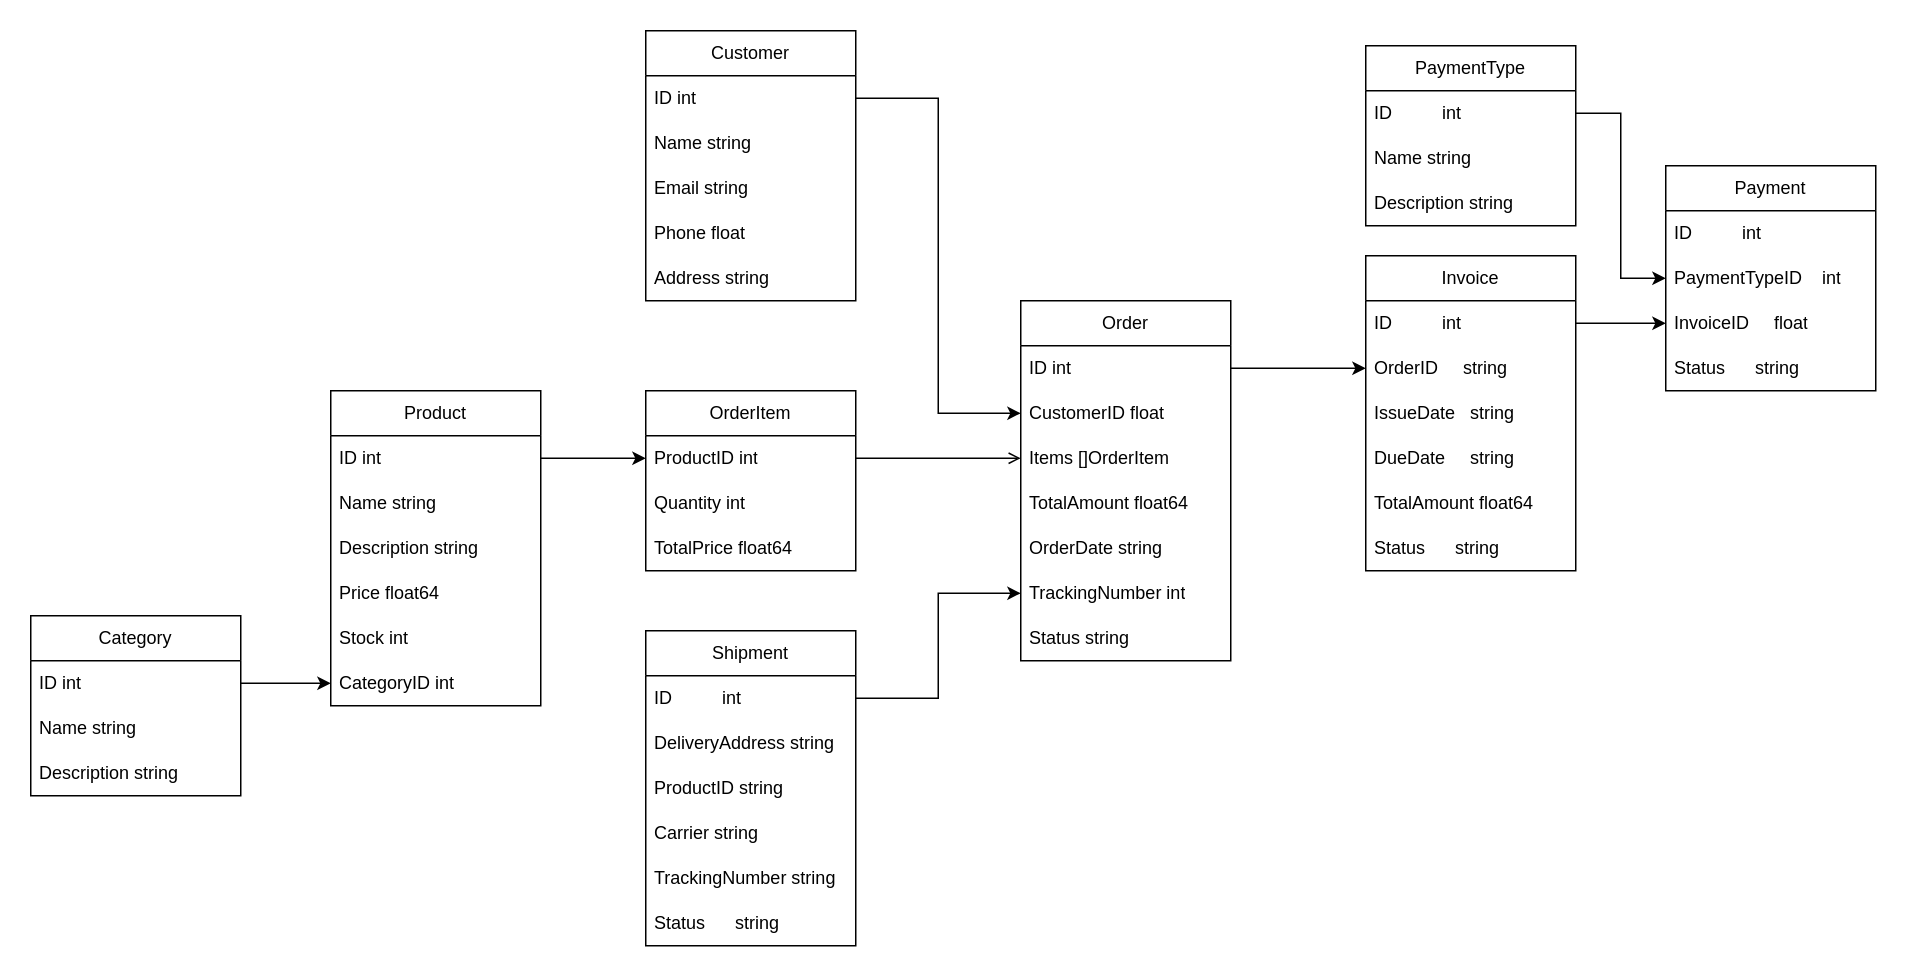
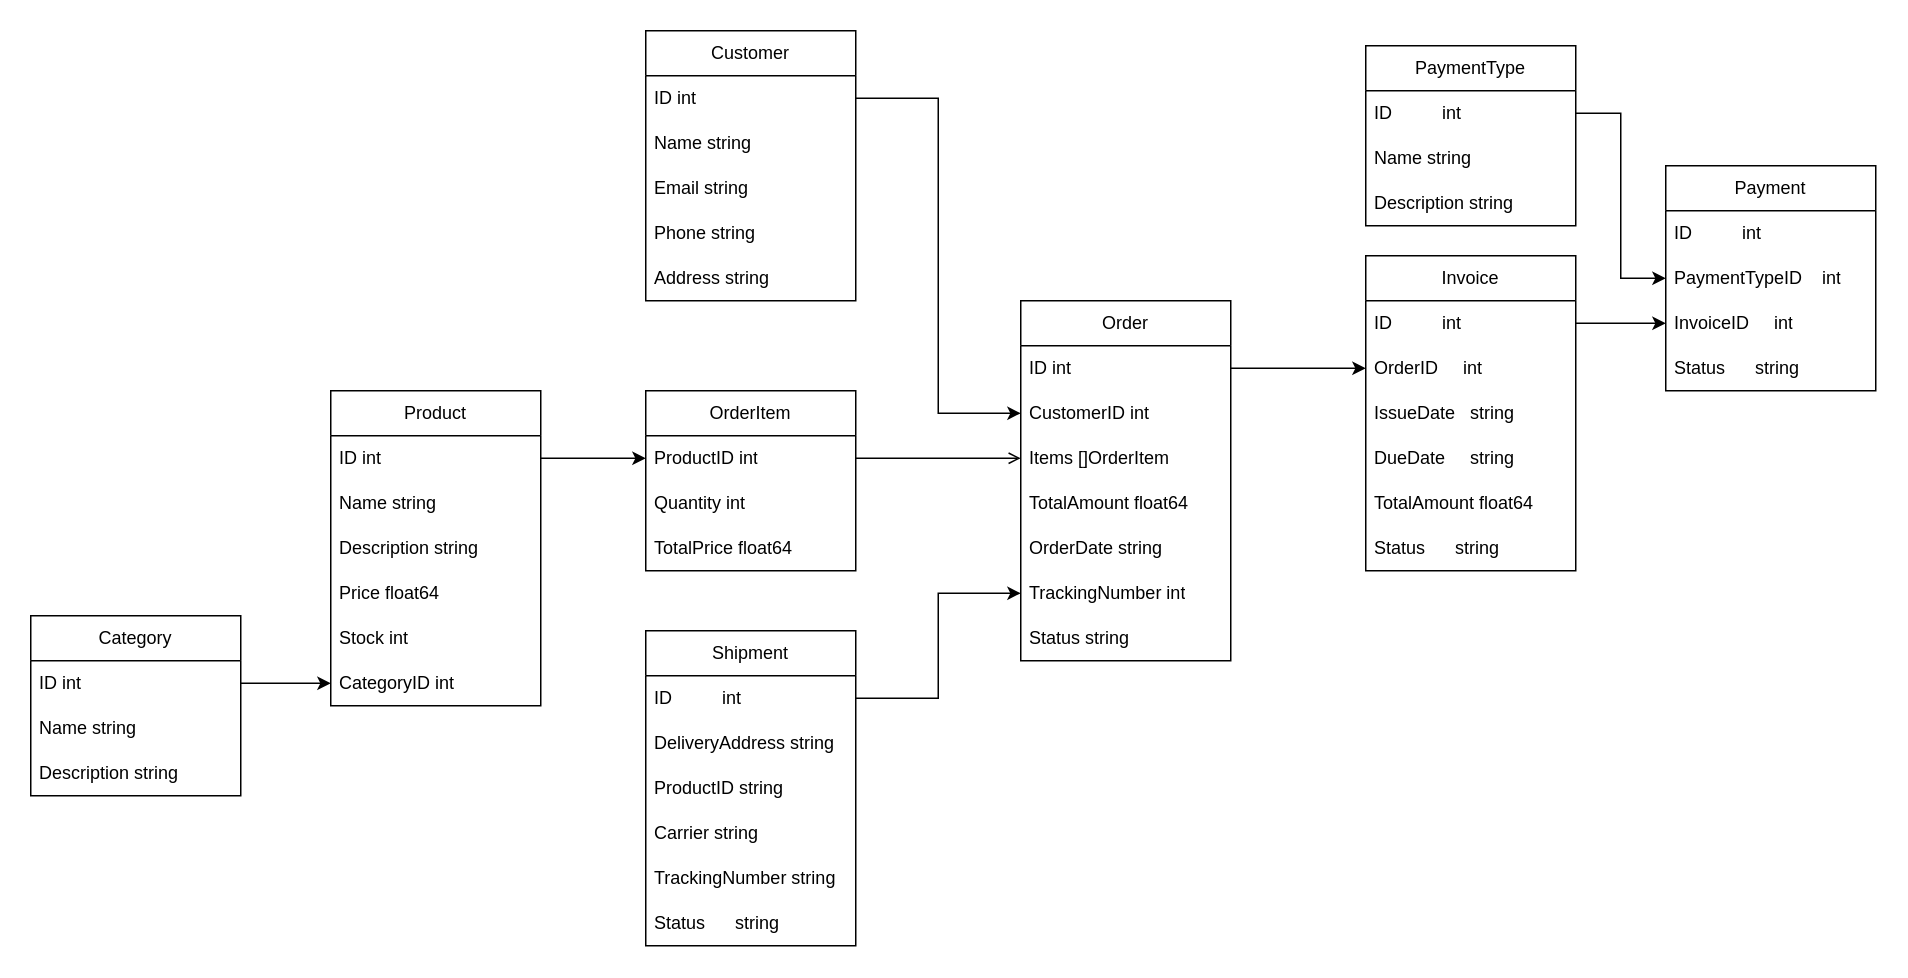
node "Phone float": label "Phone float" -> "Phone string"
node "InvoiceID float": label "InvoiceID float" -> "InvoiceID int"
node "OrderID string": label "OrderID string" -> "OrderID int"
node "CustomerID float": label "CustomerID float" -> "CustomerID int"
